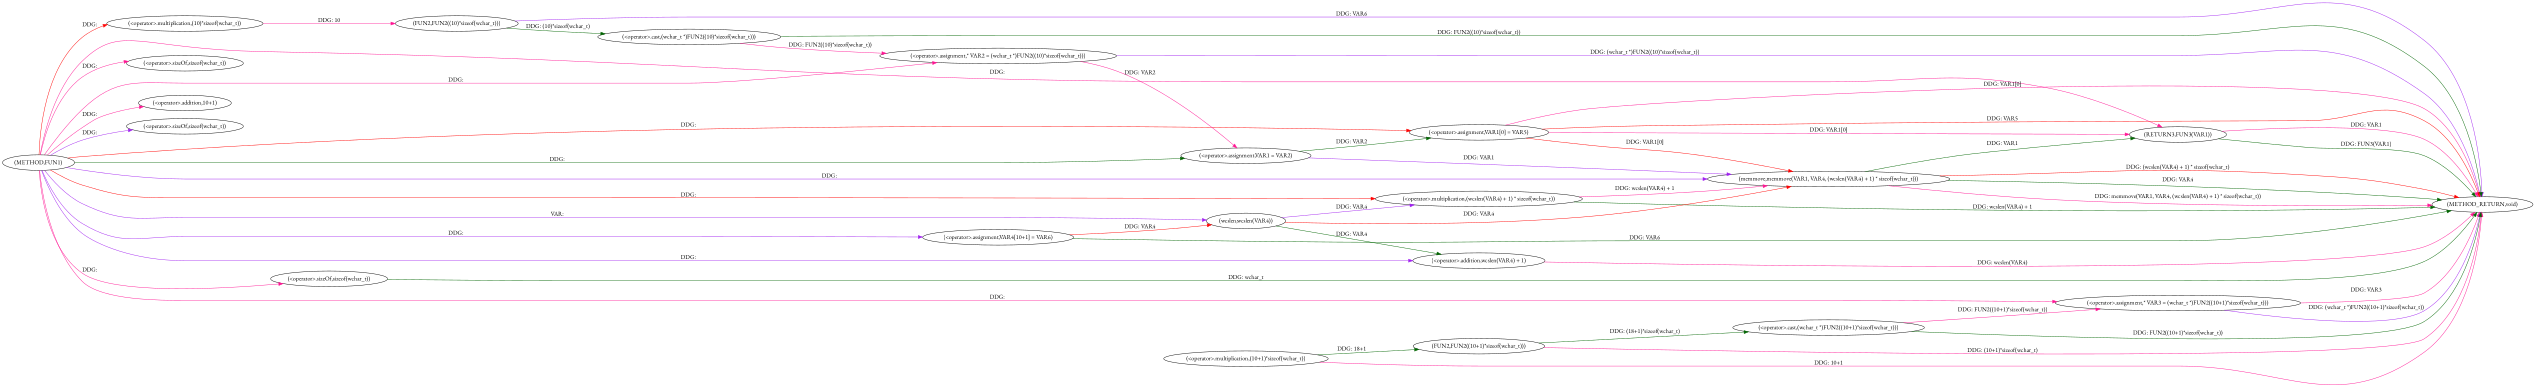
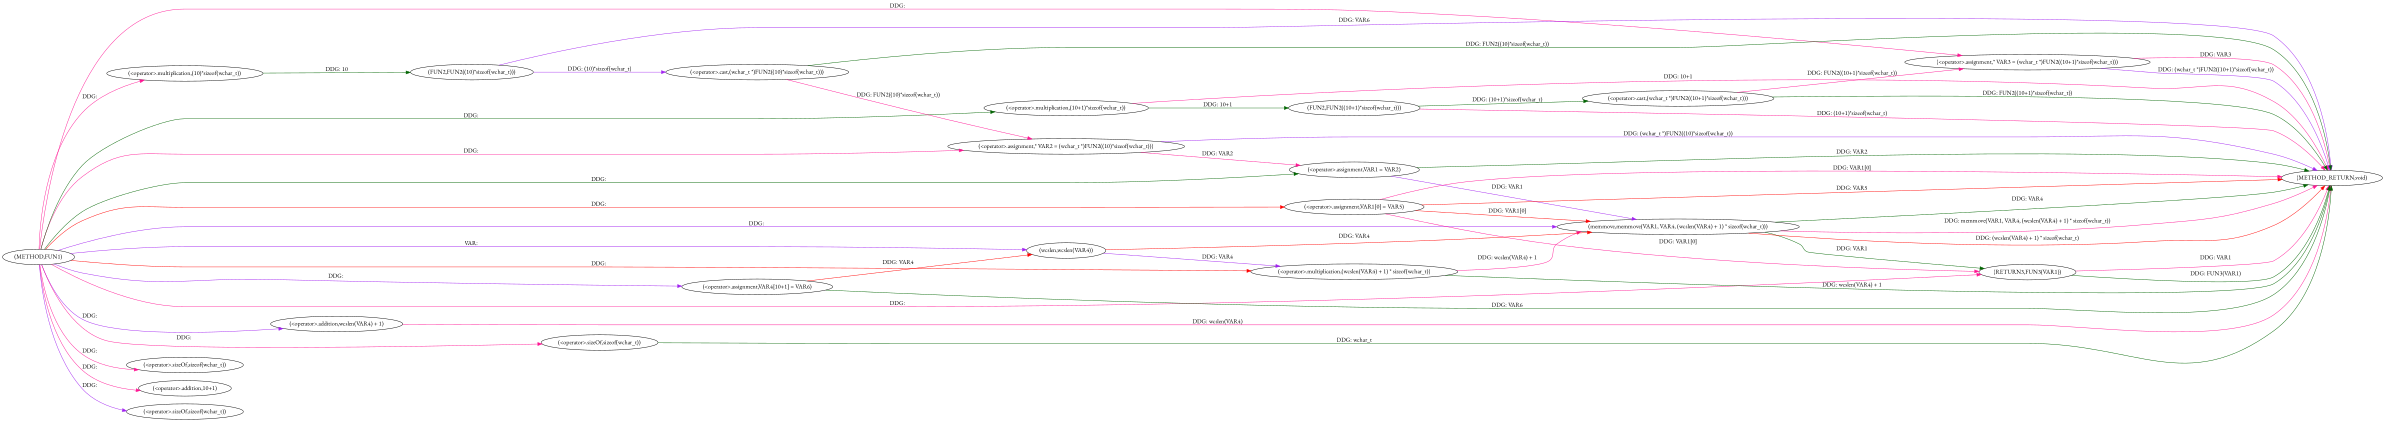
edge "(<operator>.multiplication,(10)*sizeof(wchar_t))" -> "(FUN2,FUN2((10)*sizeof(wchar_t)))": color deeppink -> darkgreen
edge "(FUN2,FUN2((10)*sizeof(wchar_t)))" -> "(<operator>.cast,(wchar_t *)FUN2((10)*sizeof(wchar_t)))": color darkgreen -> purple
edge "(METHOD,FUN1)" -> "(<operator>.multiplication,(10)*sizeof(wchar_t))": color red -> deeppink
edge "(METHOD,FUN1)" -> "(<operator>.multiplication,(10+1)*sizeof(wchar_t))": added, label "DDG:"
edge "(<operator>.assignment,VAR1 = VAR2)" -> "(<operator>.assignment,VAR1[0] = VAR5)": now "(<operator>.assignment,VAR1 = VAR2)" -> "(METHOD_RETURN,void)"
edge "(wcslen,wcslen(VAR4))" -> "(<operator>.addition,wcslen(VAR4) + 1)": removed, label "DDG: VAR4"
edge "(FUN2,FUN2((10+1)*sizeof(wchar_t)))" -> "(<operator>.cast,(wchar_t *)FUN2((10+1)*sizeof(wchar_t)))": label "DDG: (18+1)*sizeof(wchar_t)" -> "DDG: (10+1)*sizeof(wchar_t)"
edge "(<operator>.multiplication,(10+1)*sizeof(wchar_t))" -> "(FUN2,FUN2((10+1)*sizeof(wchar_t)))": label "DDG: 18+1" -> "DDG: 10+1"
